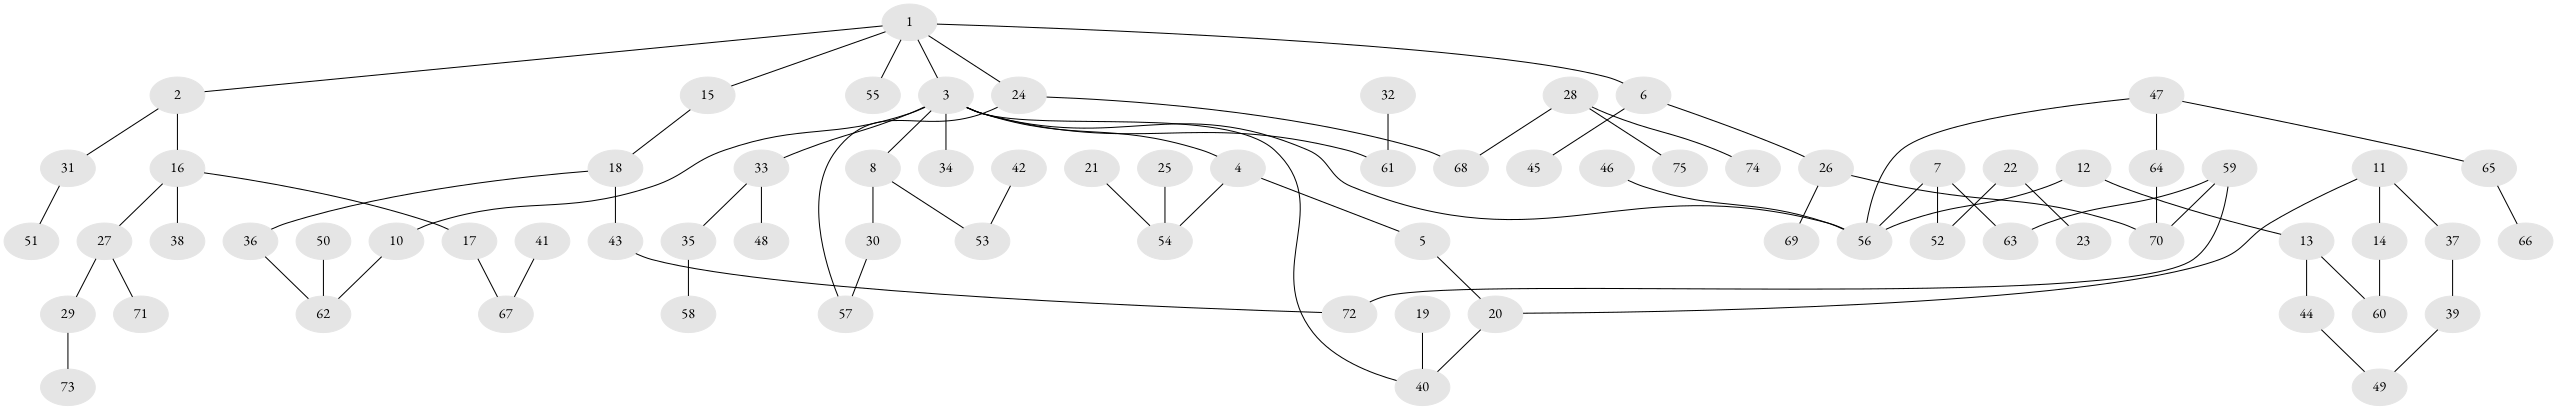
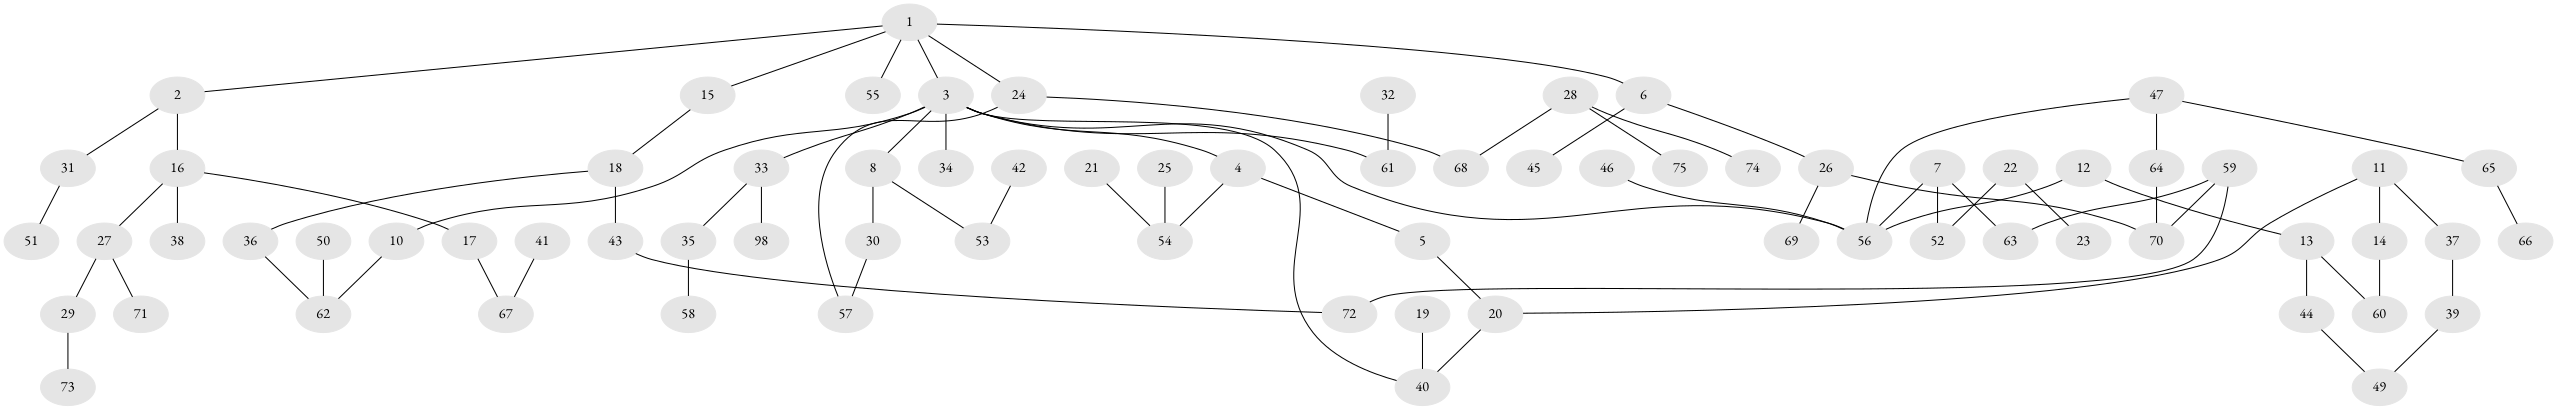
node "48": label "48" -> "98"
